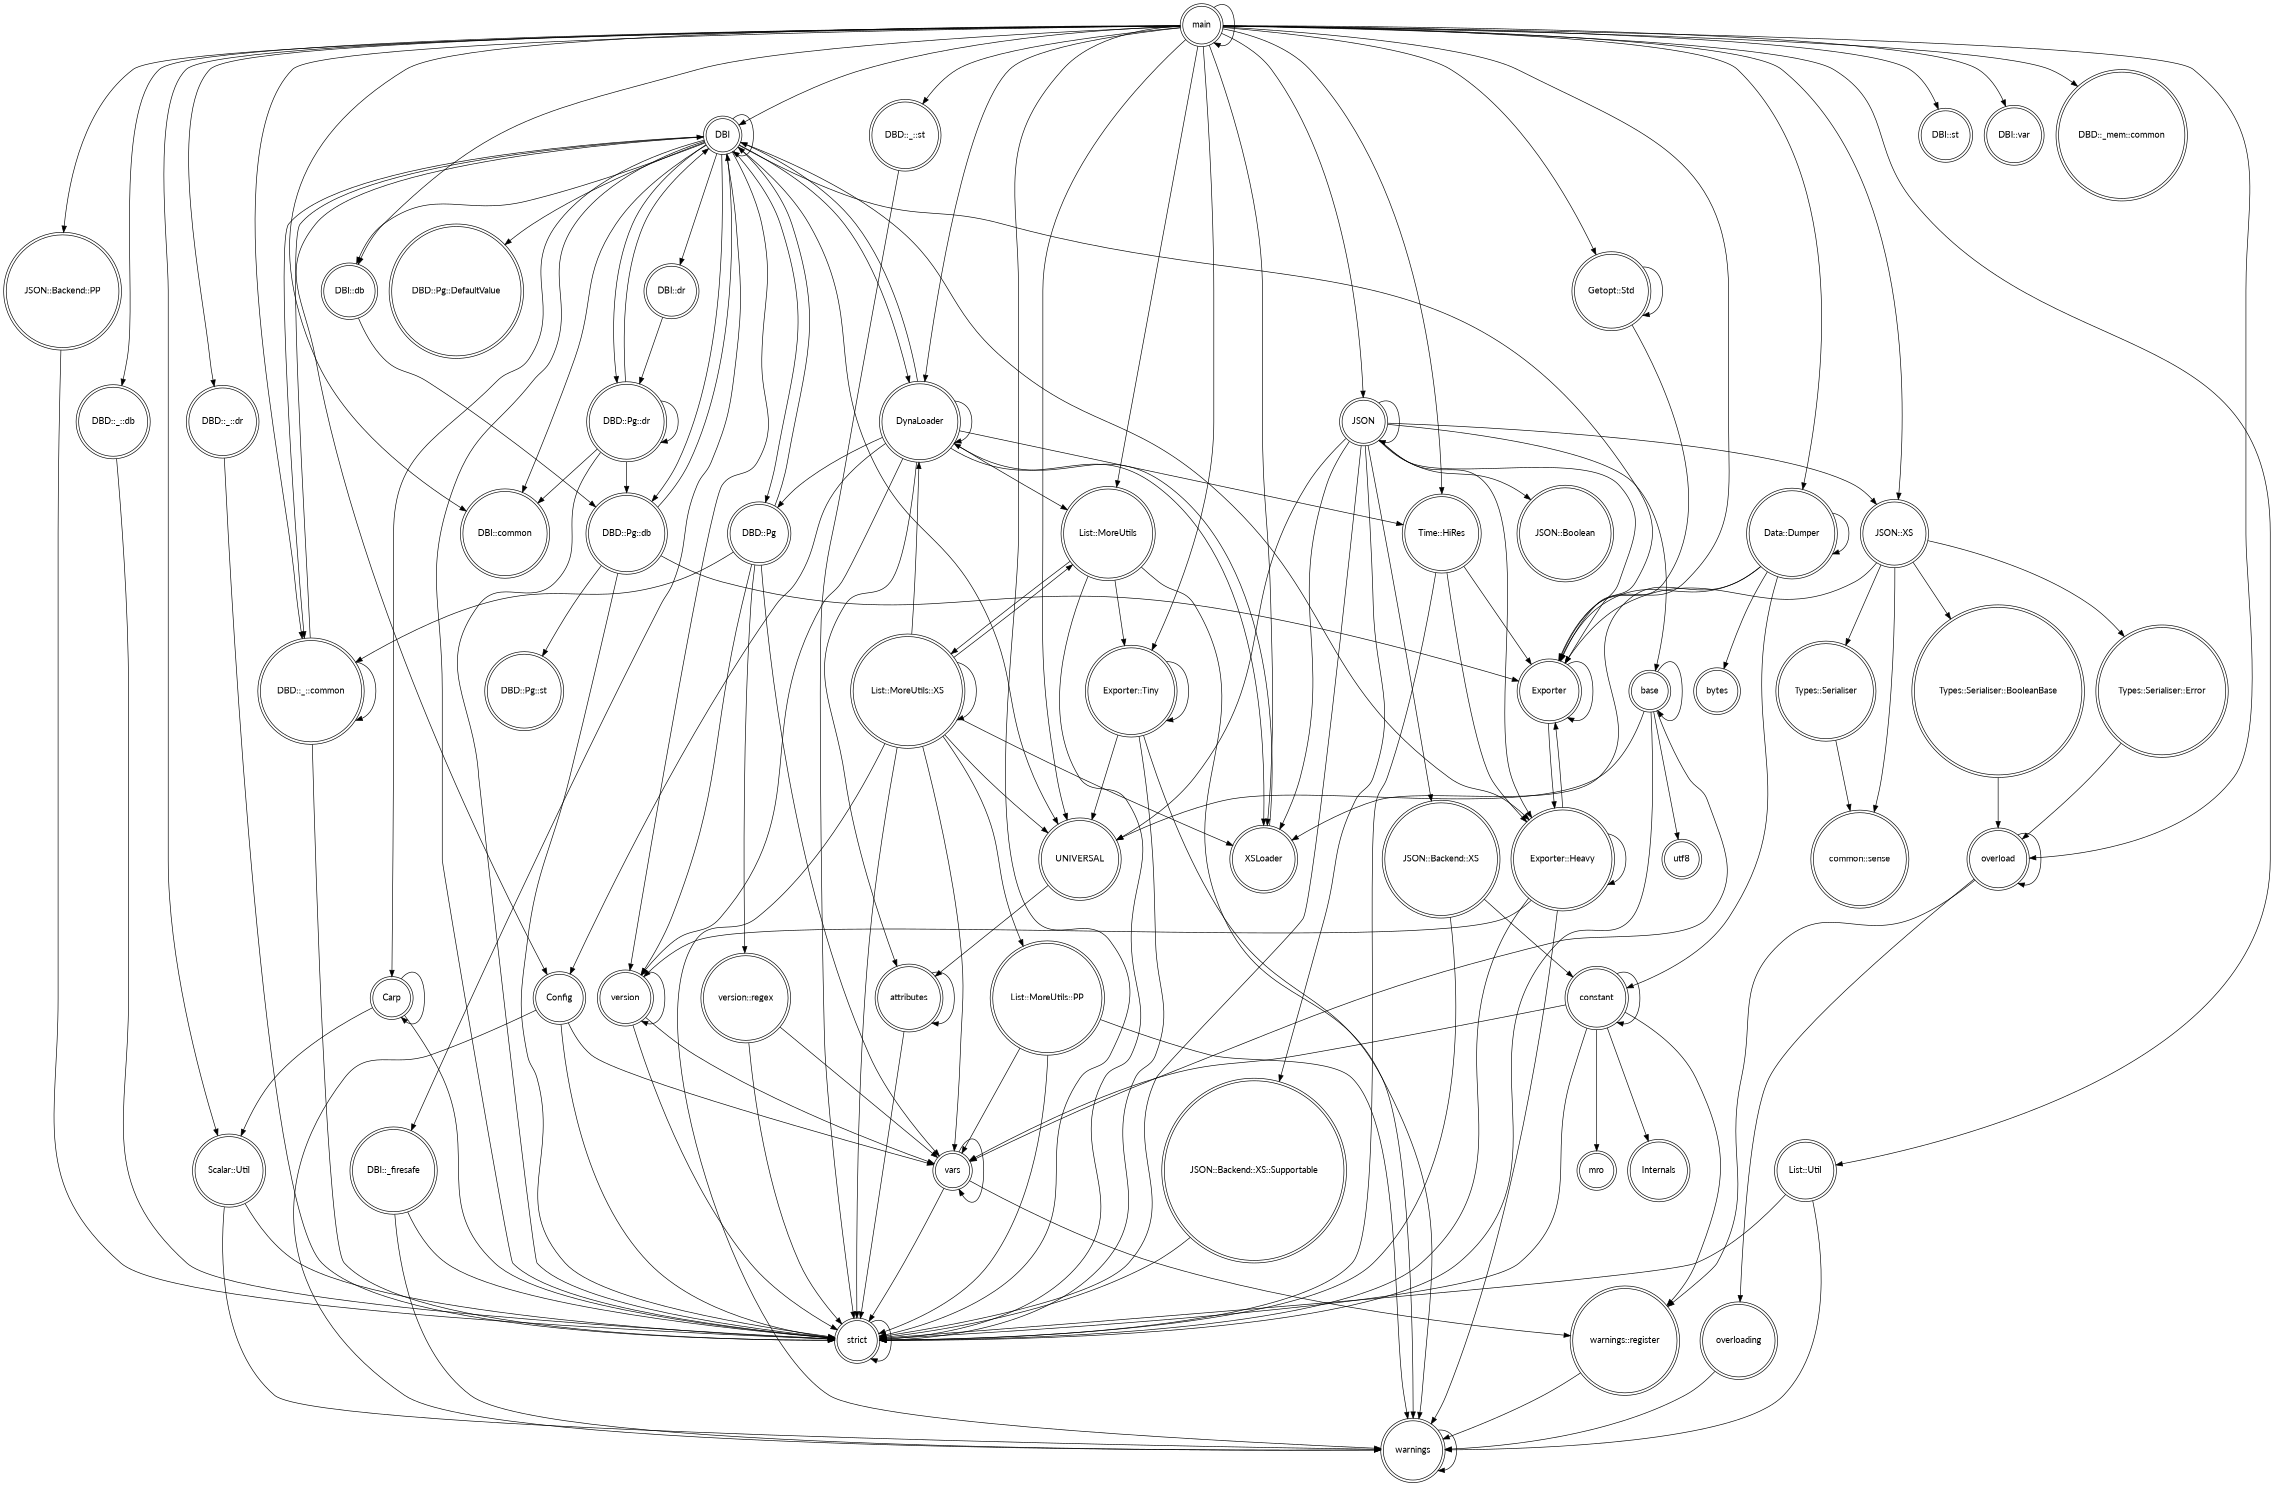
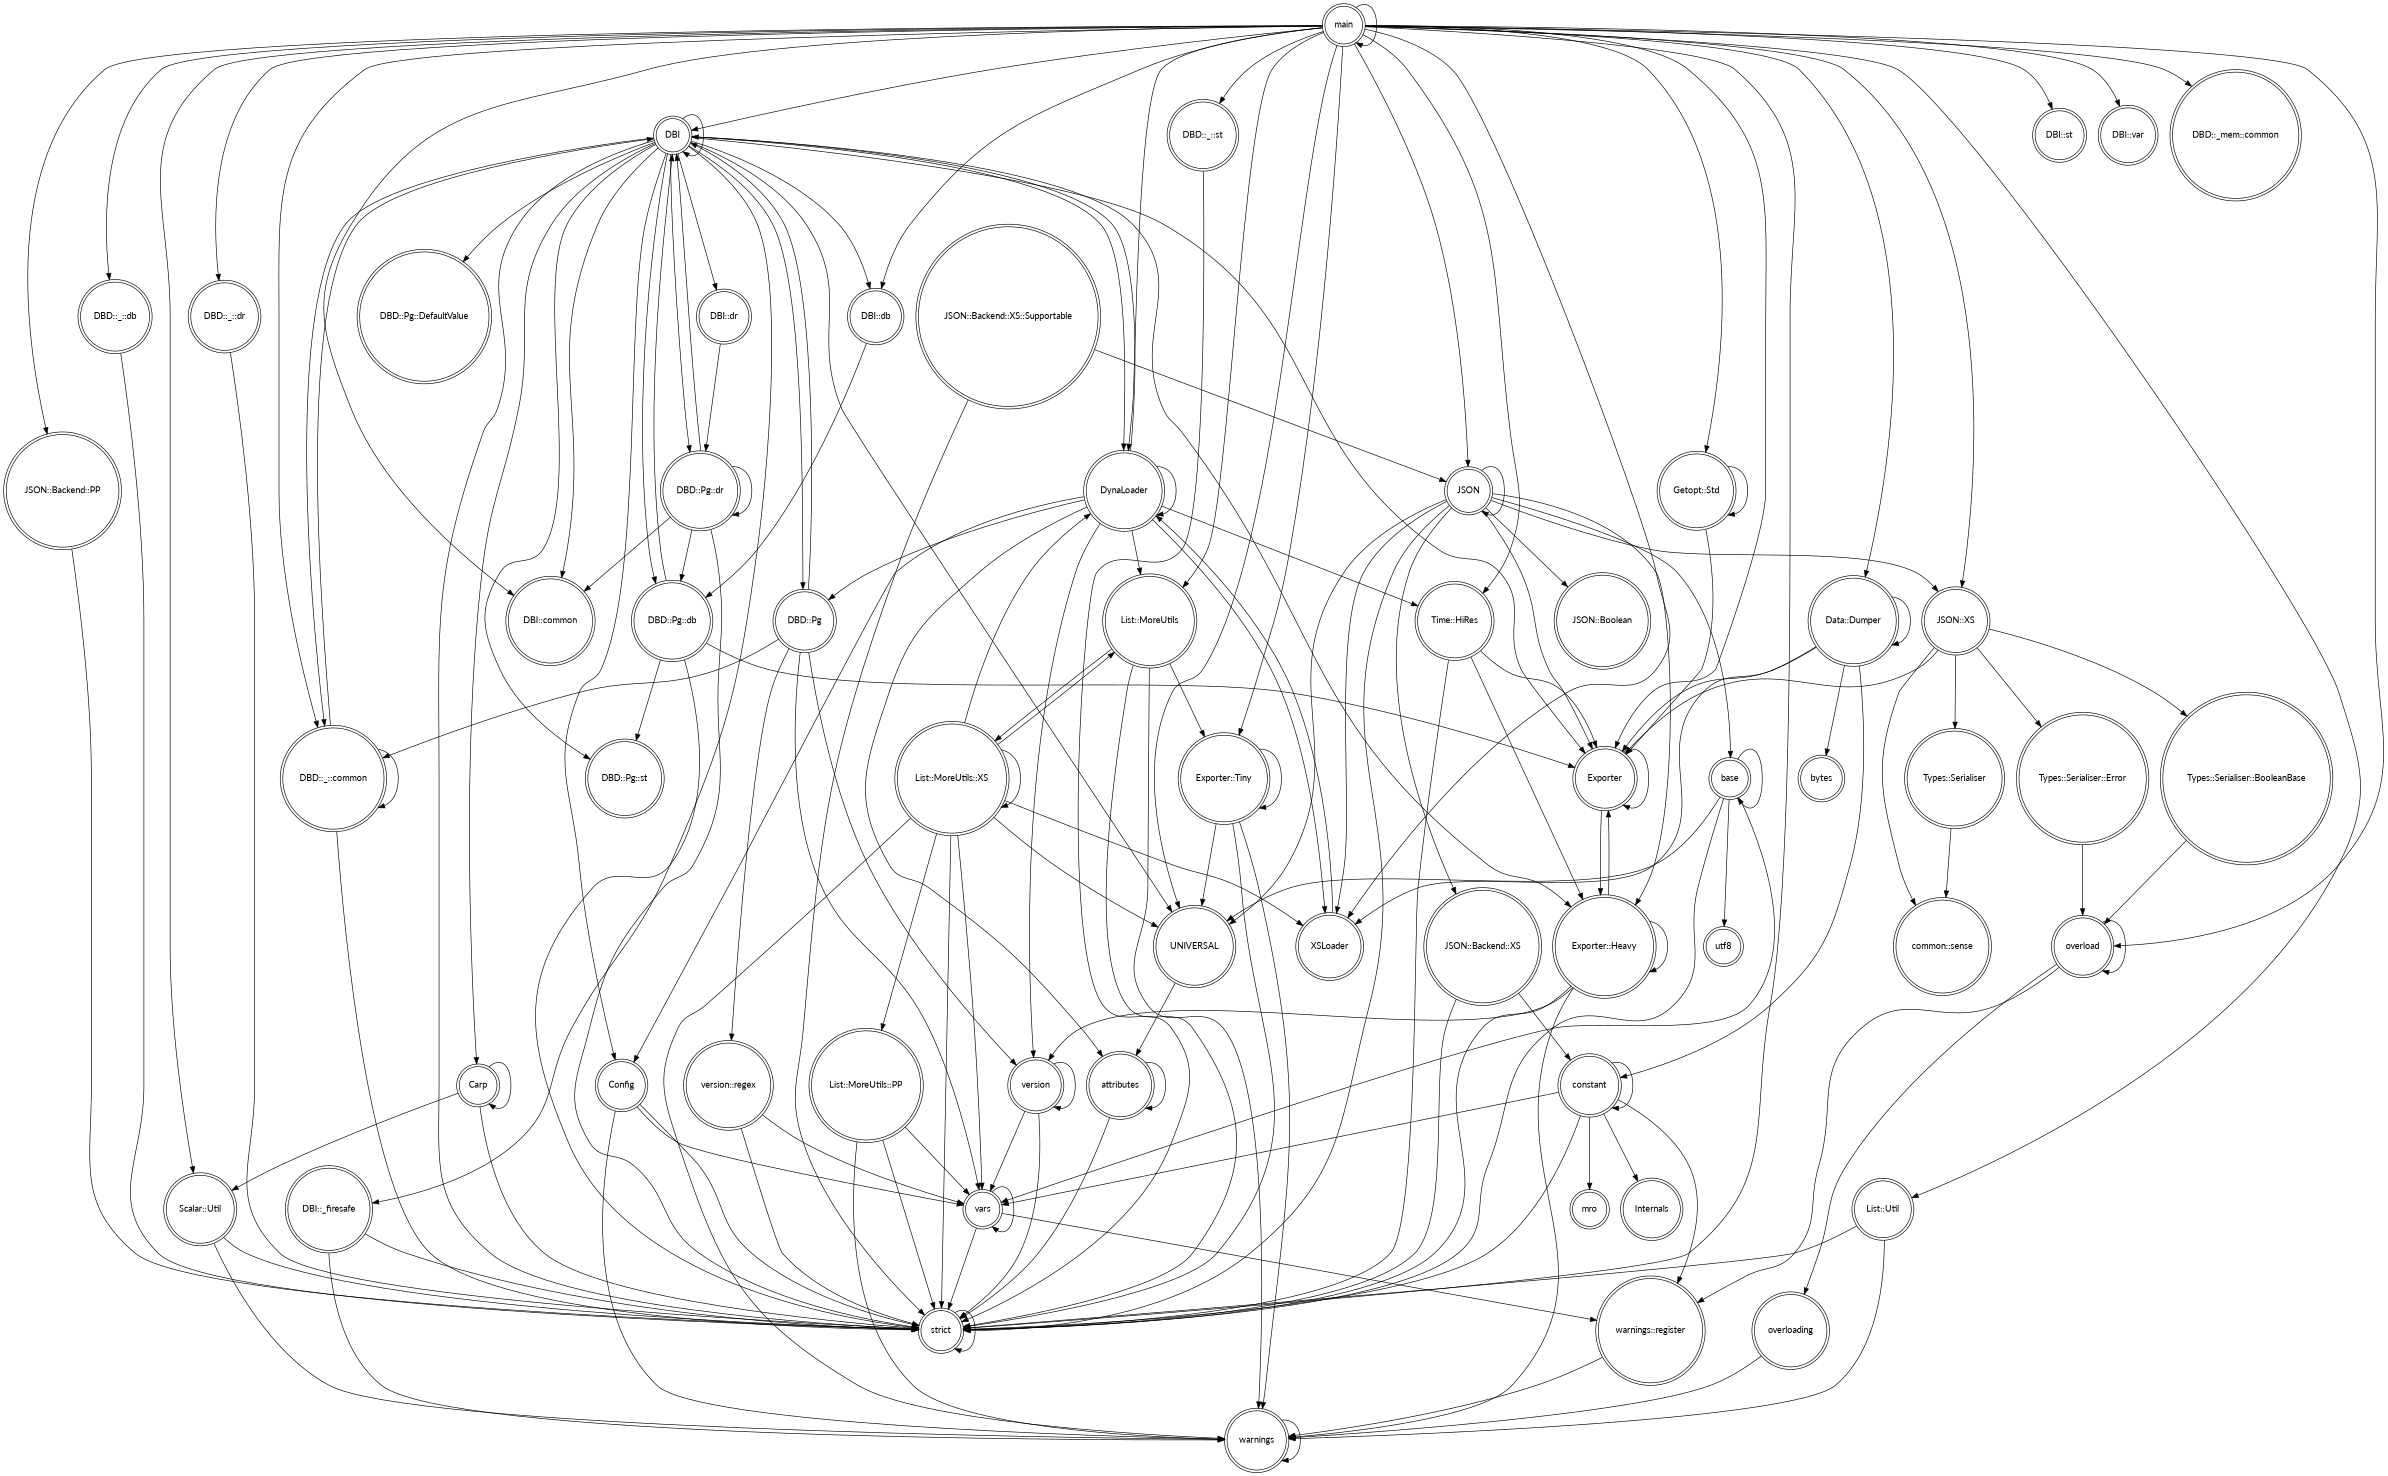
edge "DBI" -> "version": now "DBI" -> "DBD::Pg::st"
edge "JSON" -> "JSON::Backend::XS::Supportable": reversed
